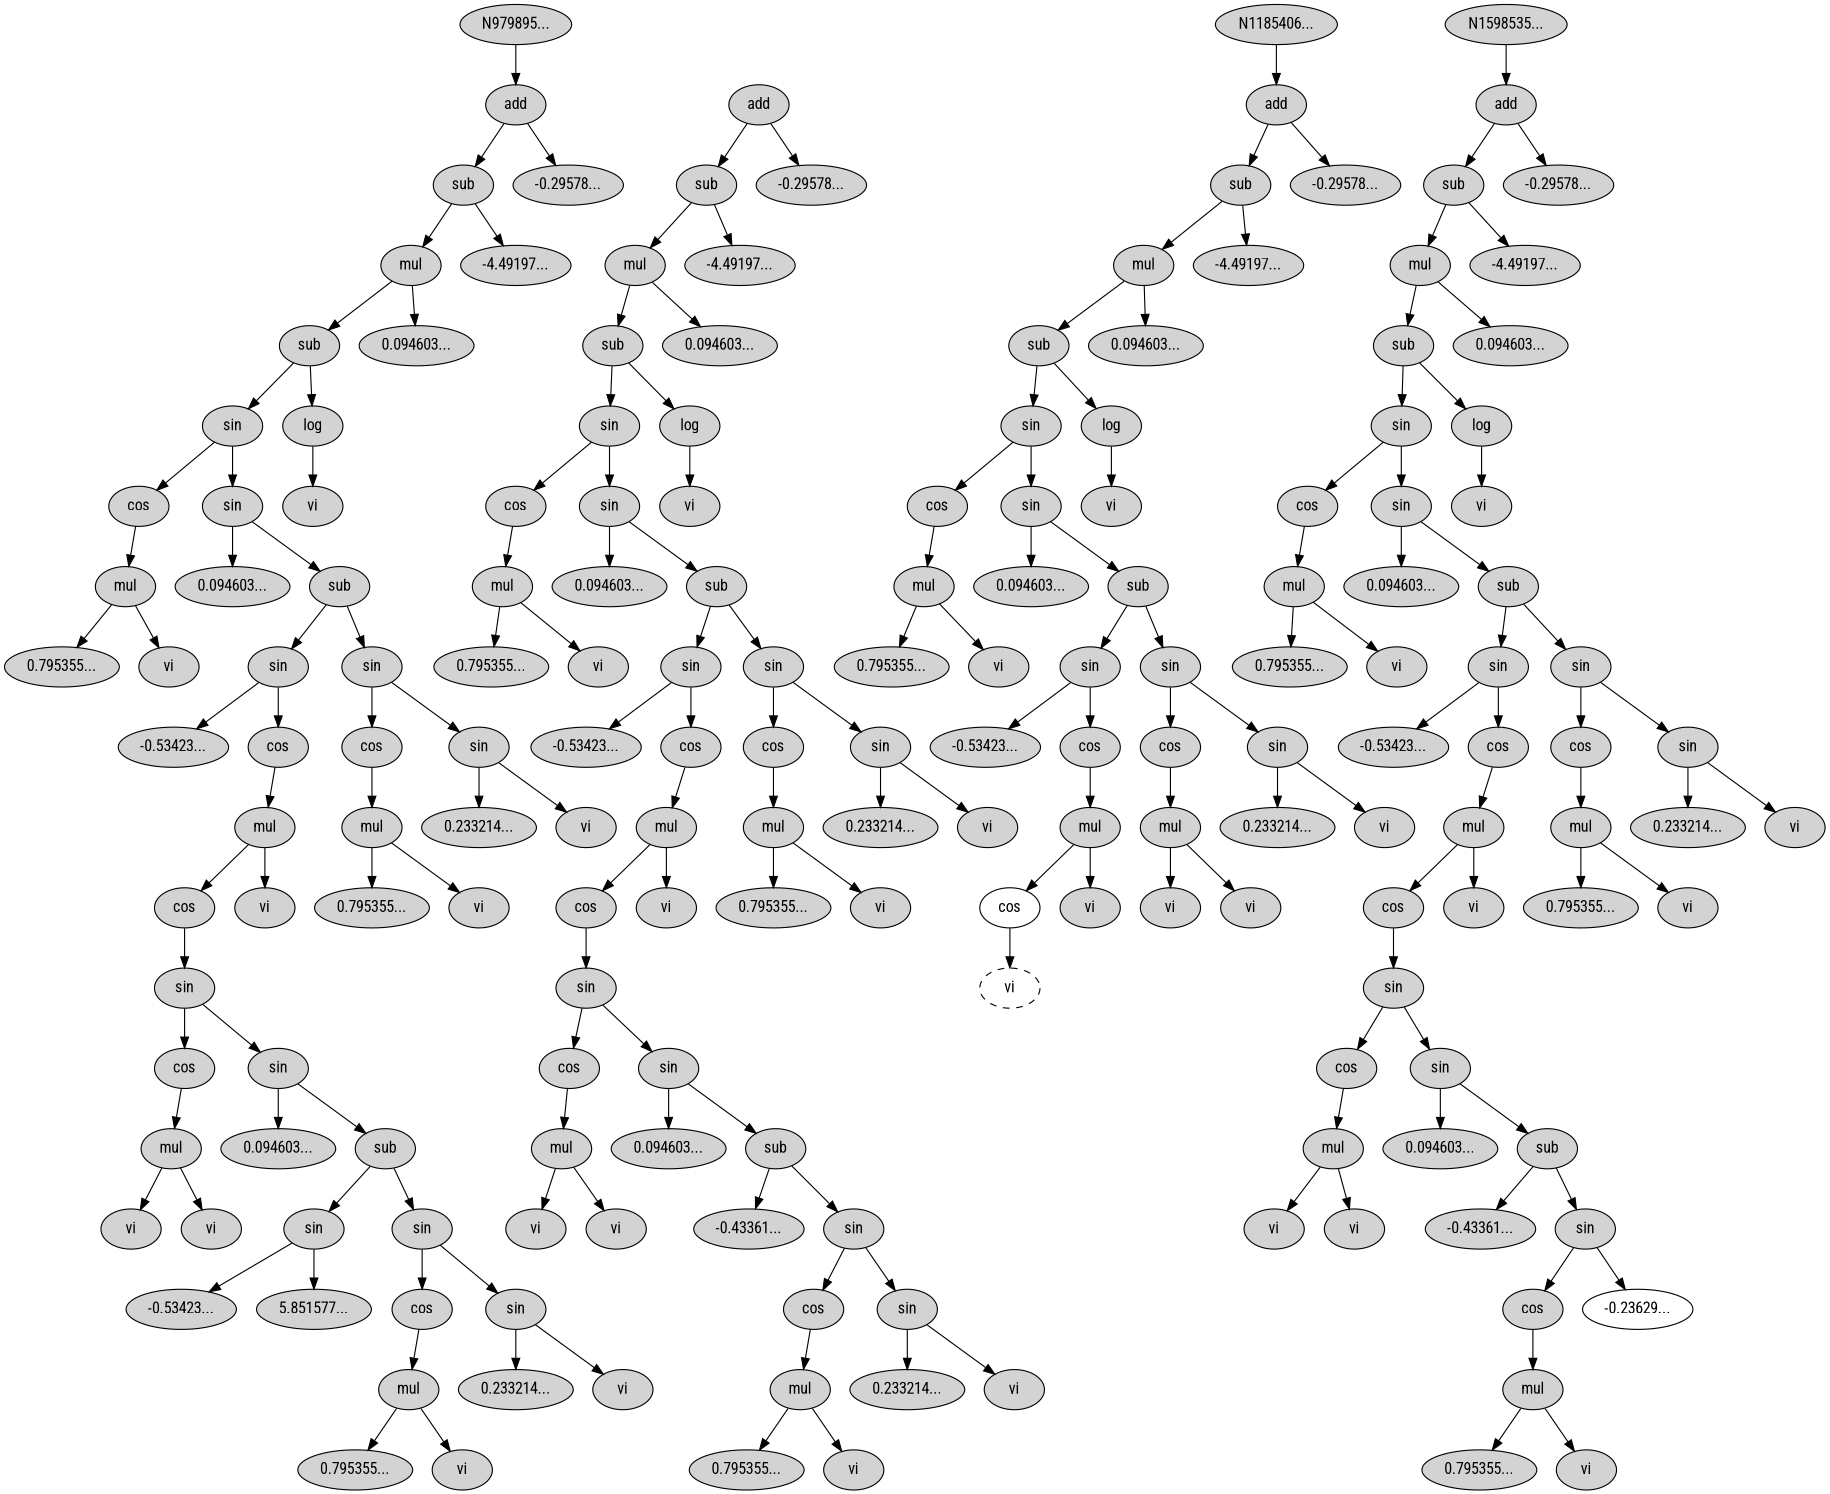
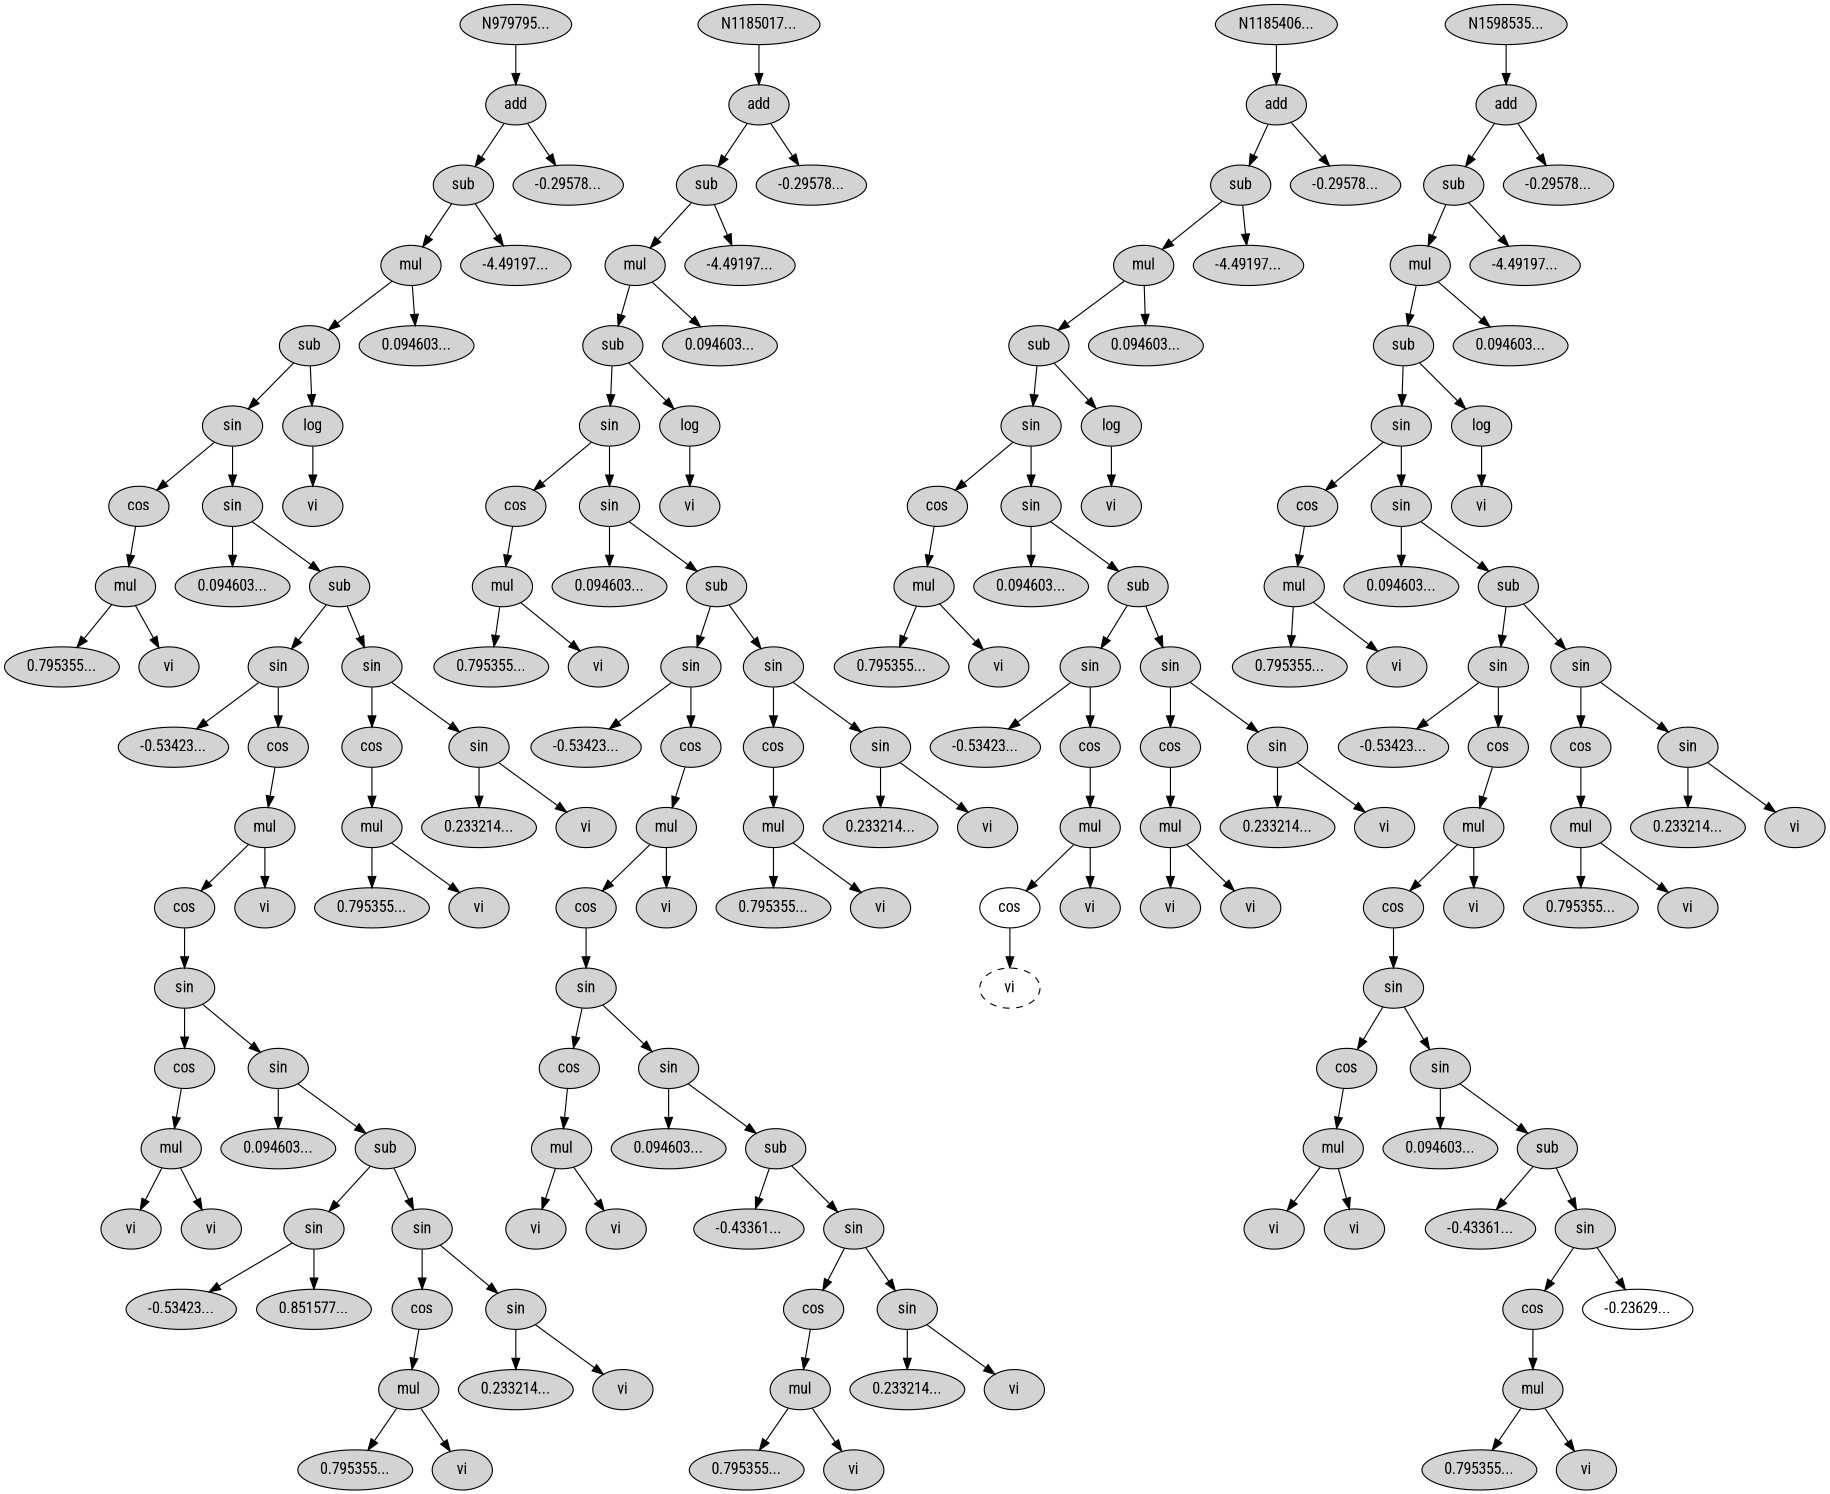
node "N979895...": label "N979895..." -> "N979795..."
node "N1185017...": added
node "5.851577...": label "5.851577..." -> "0.851577..."
